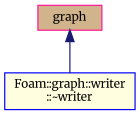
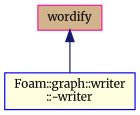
node "graph": label "graph" -> "wordify"
